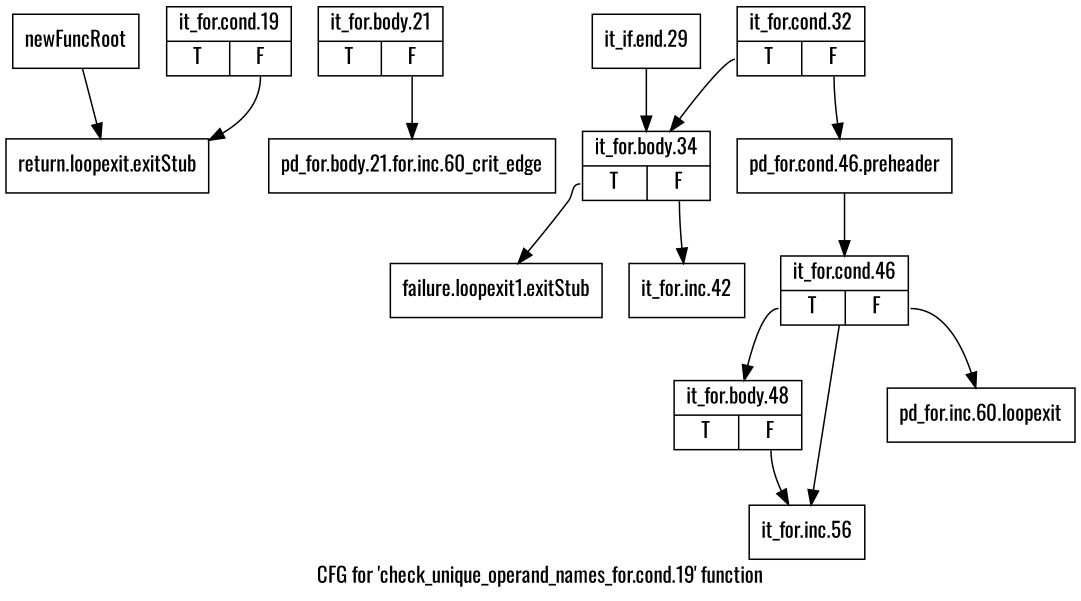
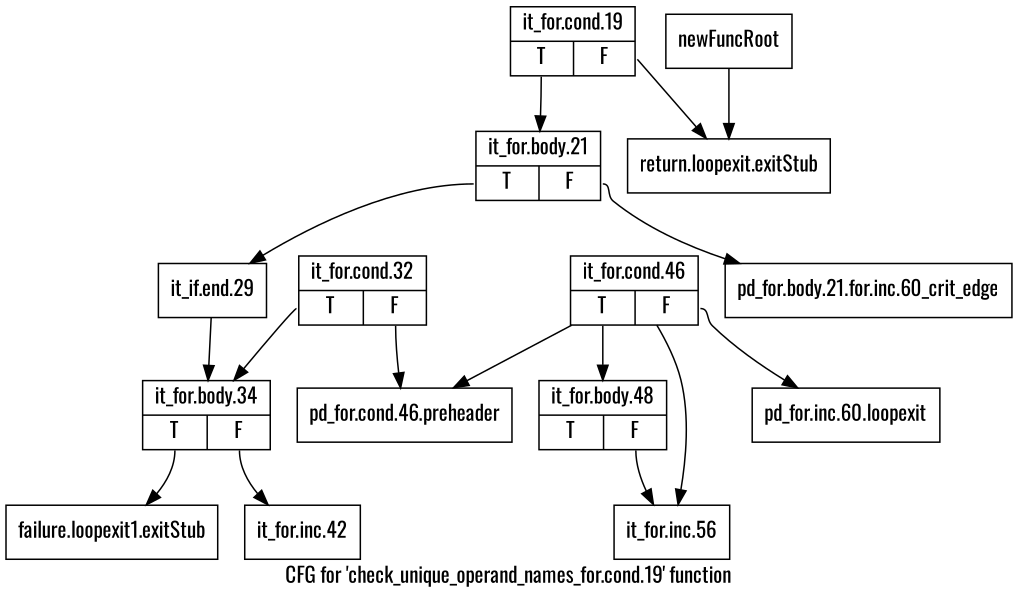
edge "it_for.cond.19" -> "it_for.body.21": added
edge "it_for.body.21" -> "it_if.end.29": added
edge "pd_for.cond.46.preheader" -> "it_for.cond.46": reversed
